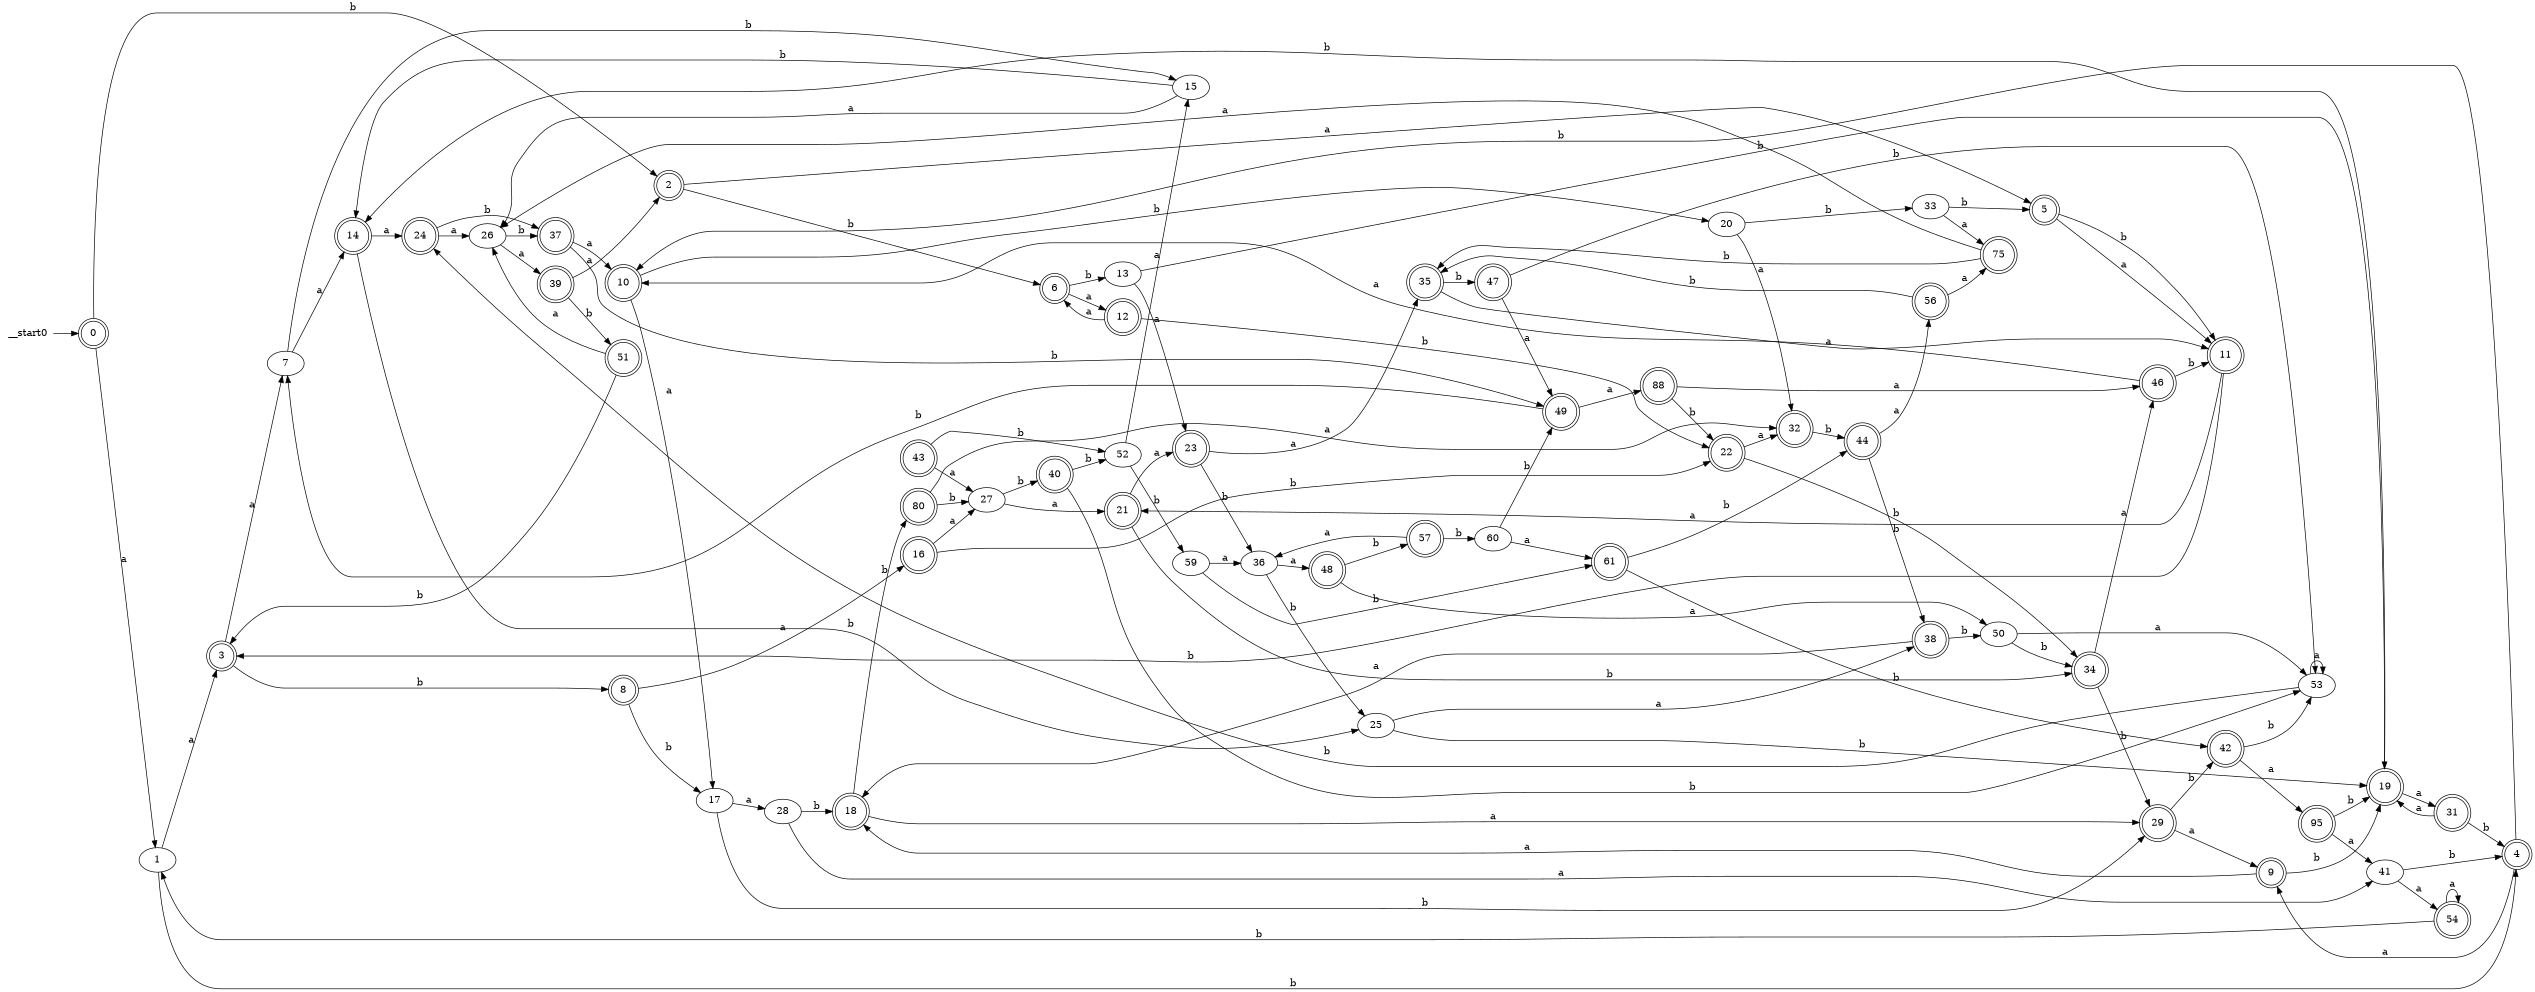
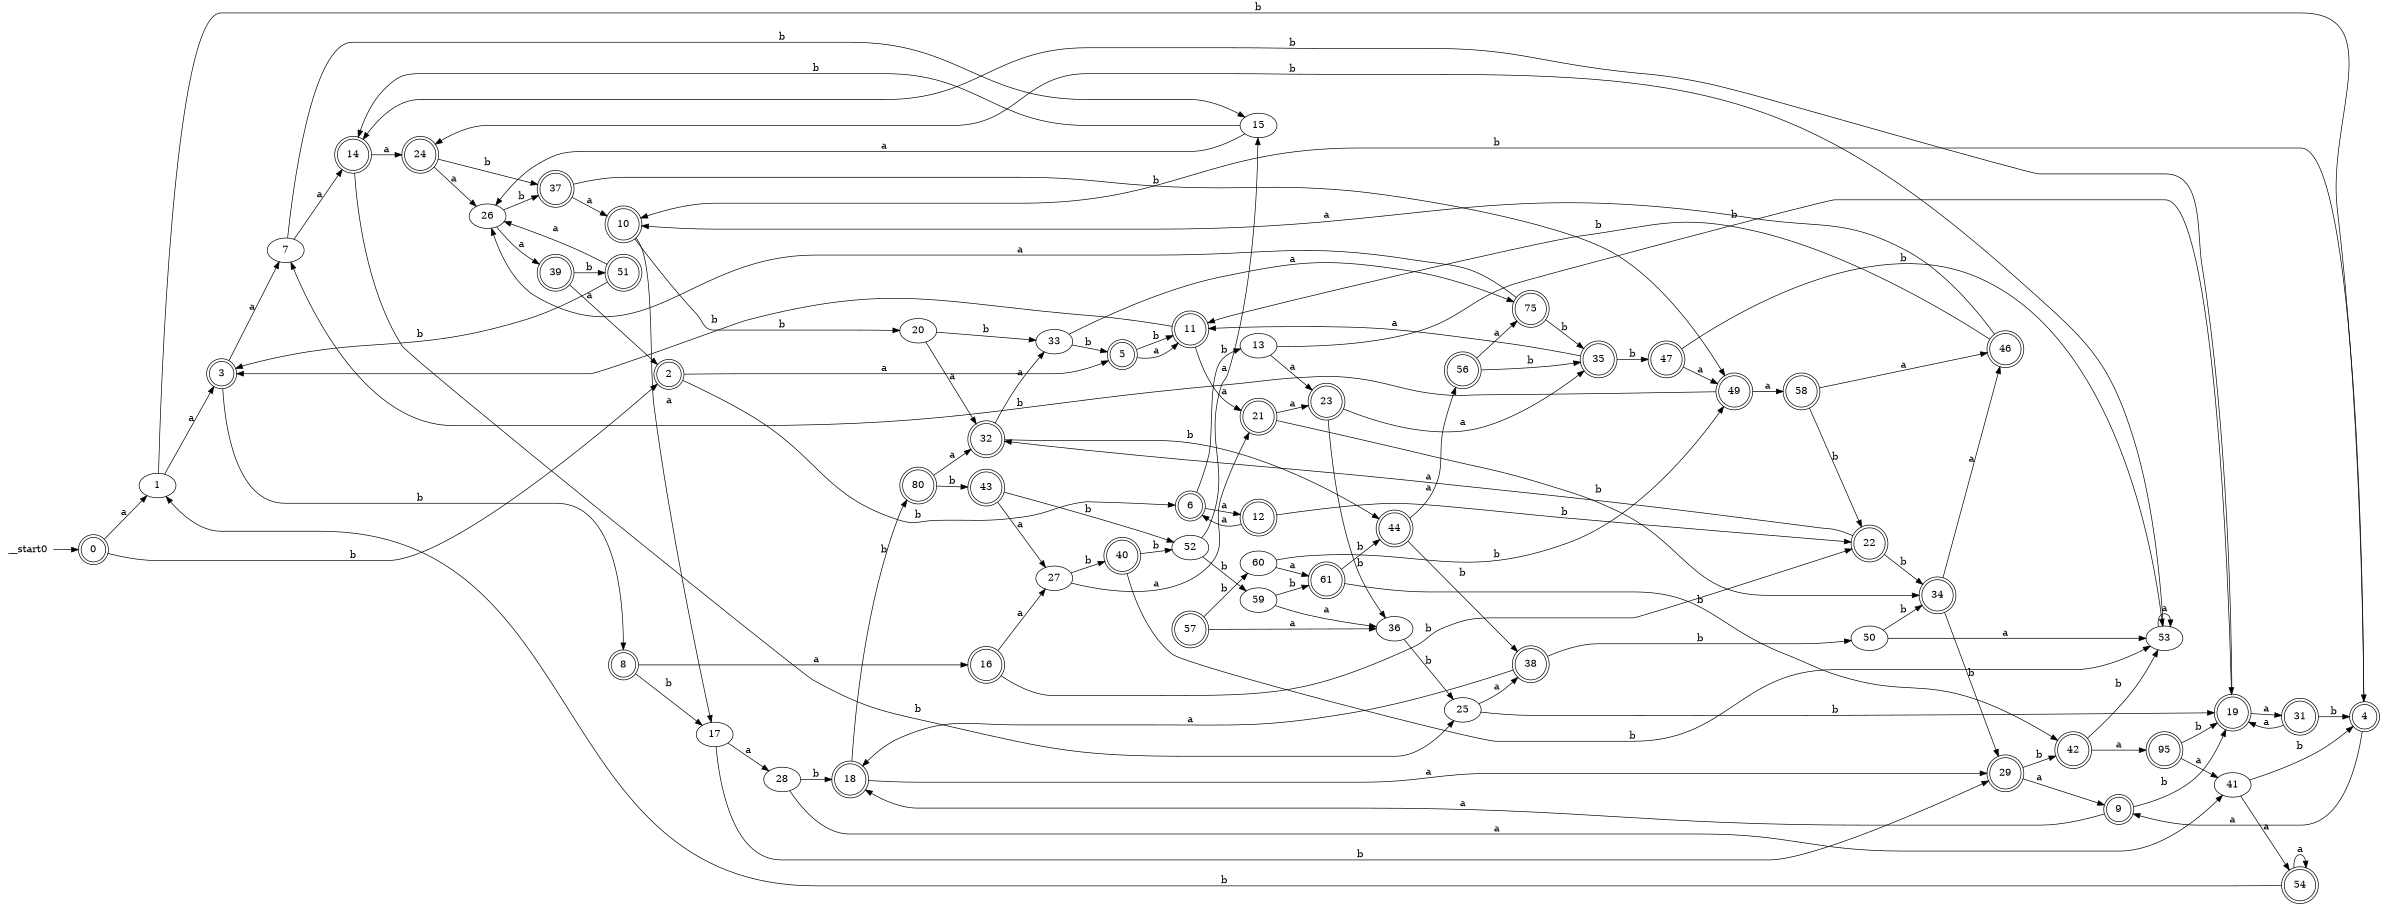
node "88": label "88" -> "58"
edge "32" -> "33": added, label "a"
edge "80" -> "27": now "80" -> "43"
node "48": removed
